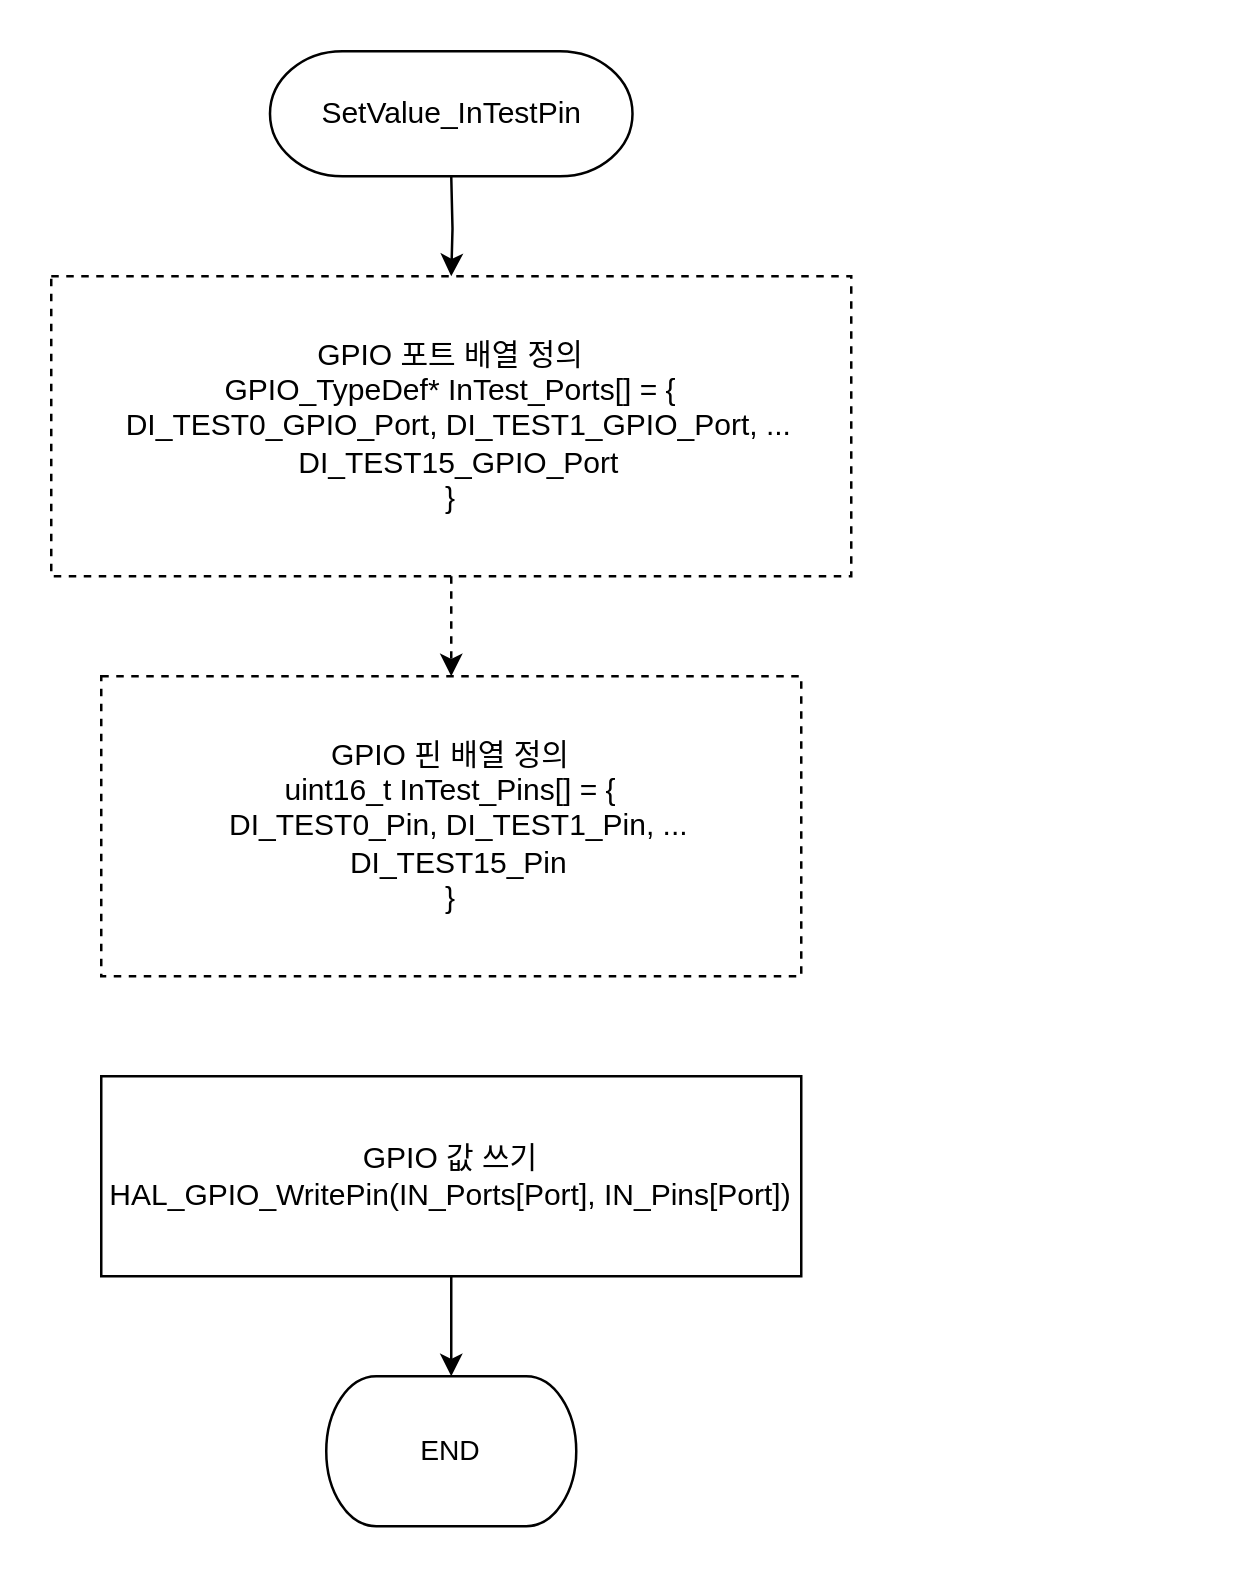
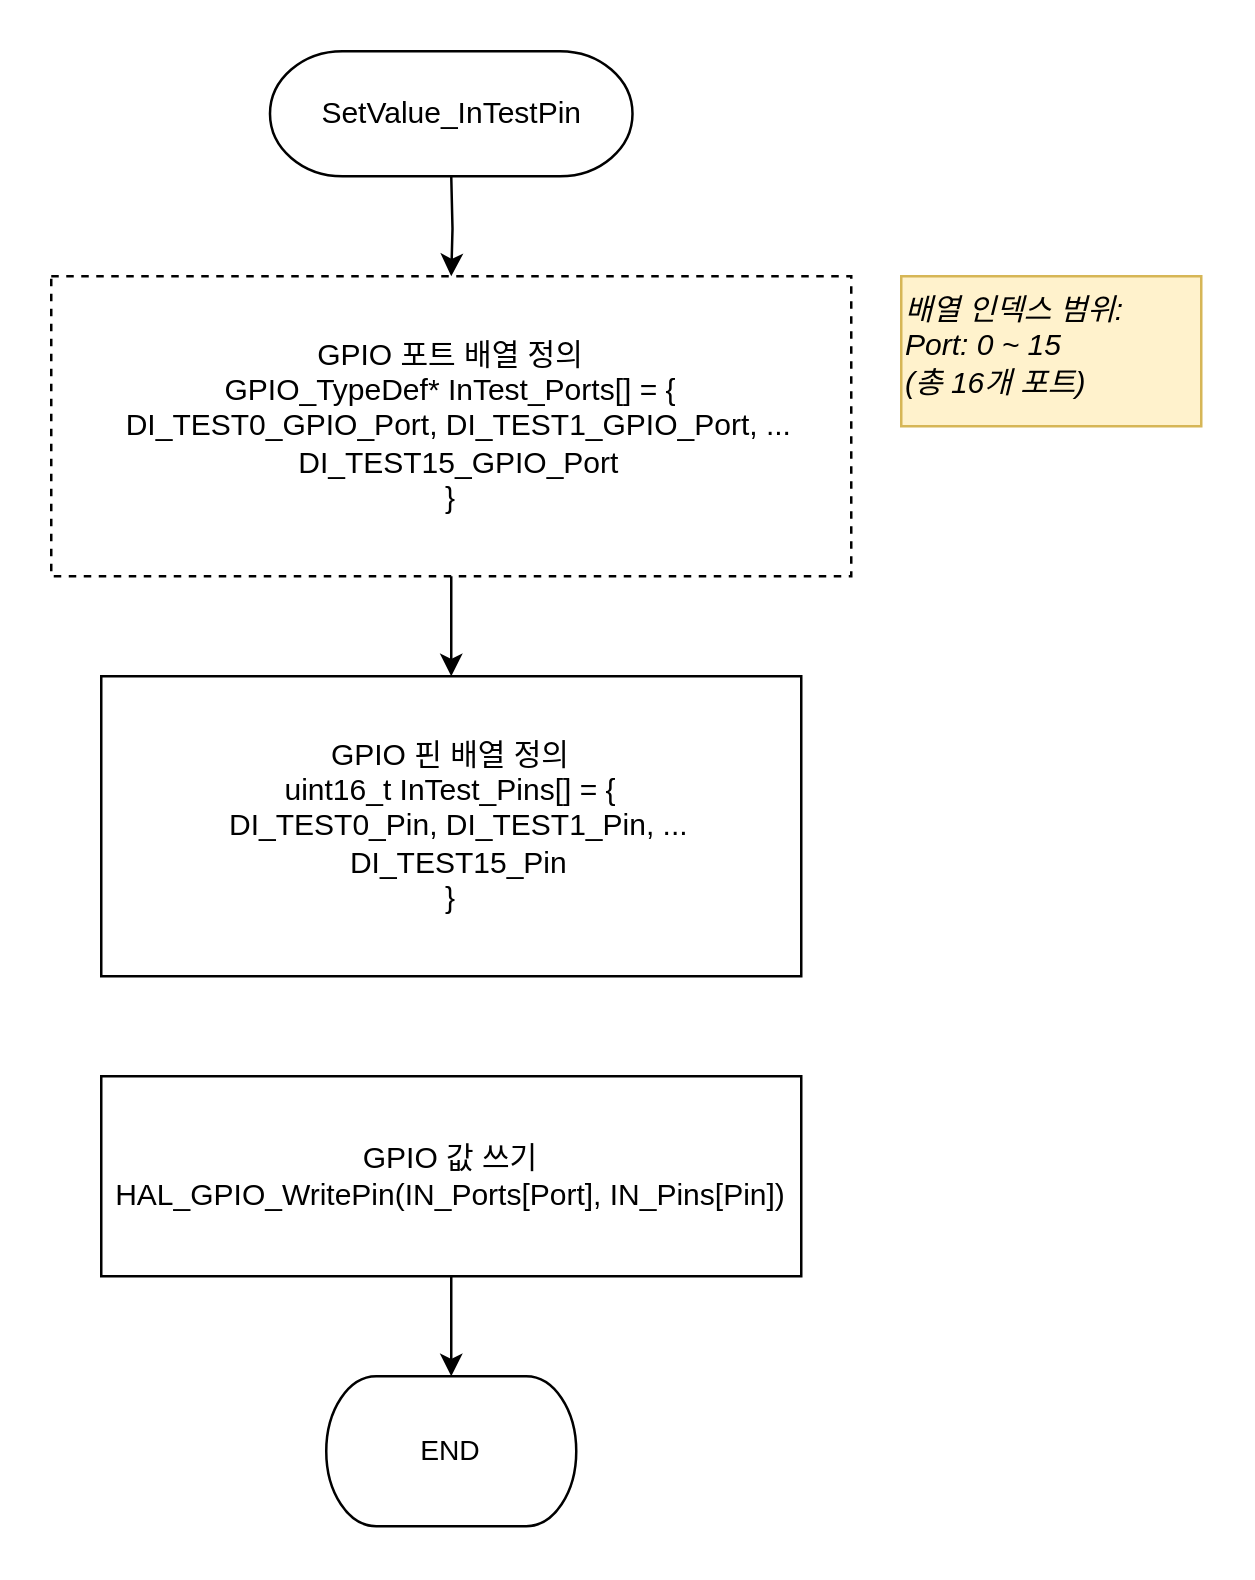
node "배열 인덱스 범위: Port: 0 ~ 15 (총 16개 포트)": added
edge "GPIO 포트 배열 정의 GPIO_TypeDef* InTest_Ports[] = { DI_TEST0_GPIO_Port, DI_TEST1_GPIO_Port, ... DI_TEST15_GPIO_Port }" -> "GPIO 핀 배열 정의 uint16_t InTest_Pins[] = { DI_TEST0_Pin, DI_TEST1_Pin, ... DI_TEST15_Pin }": style dashed -> solid
node "GPIO 핀 배열 정의 uint16_t InTest_Pins[] = { DI_TEST0_Pin, DI_TEST1_Pin, ... DI_TEST15_Pin }": style dashed -> solid
node "GPIO 값 쓰기 HAL_GPIO_WritePin(IN_Ports[Port], IN_Pins[Port])": label "GPIO 값 쓰기 HAL_GPIO_WritePin(IN_Ports[Port], IN_Pins[Port])" -> "GPIO 값 쓰기 HAL_GPIO_WritePin(IN_Ports[Port], IN_Pins[Pin])"
